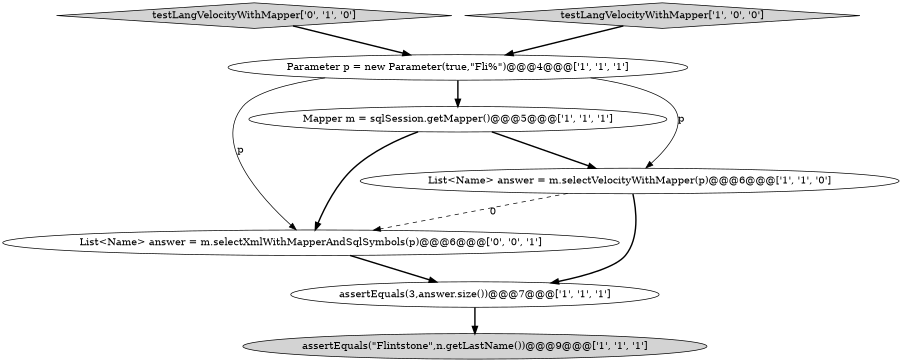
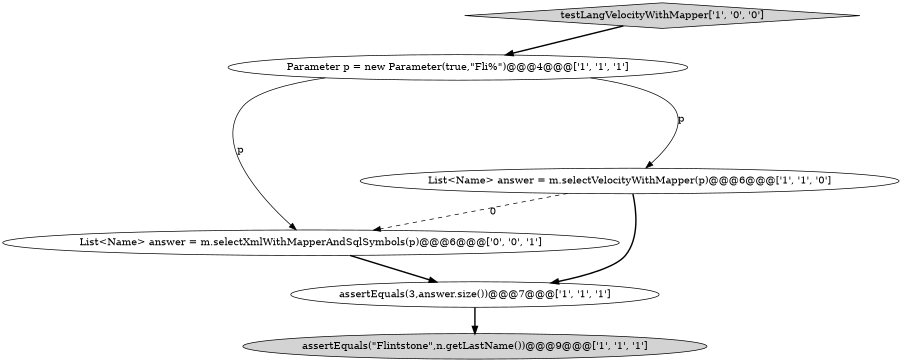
node "testLangVelocityWithMapper['0', '1', '0']": removed
node "Mapper m = sqlSession.getMapper()@@@5@@@['1', '1', '1']": removed
